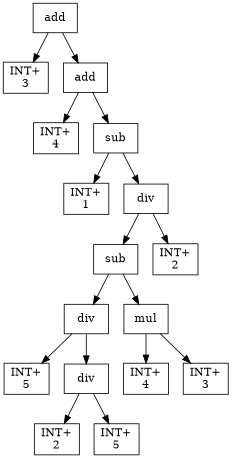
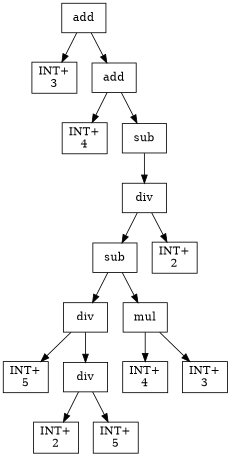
node "INT+ 1": removed
